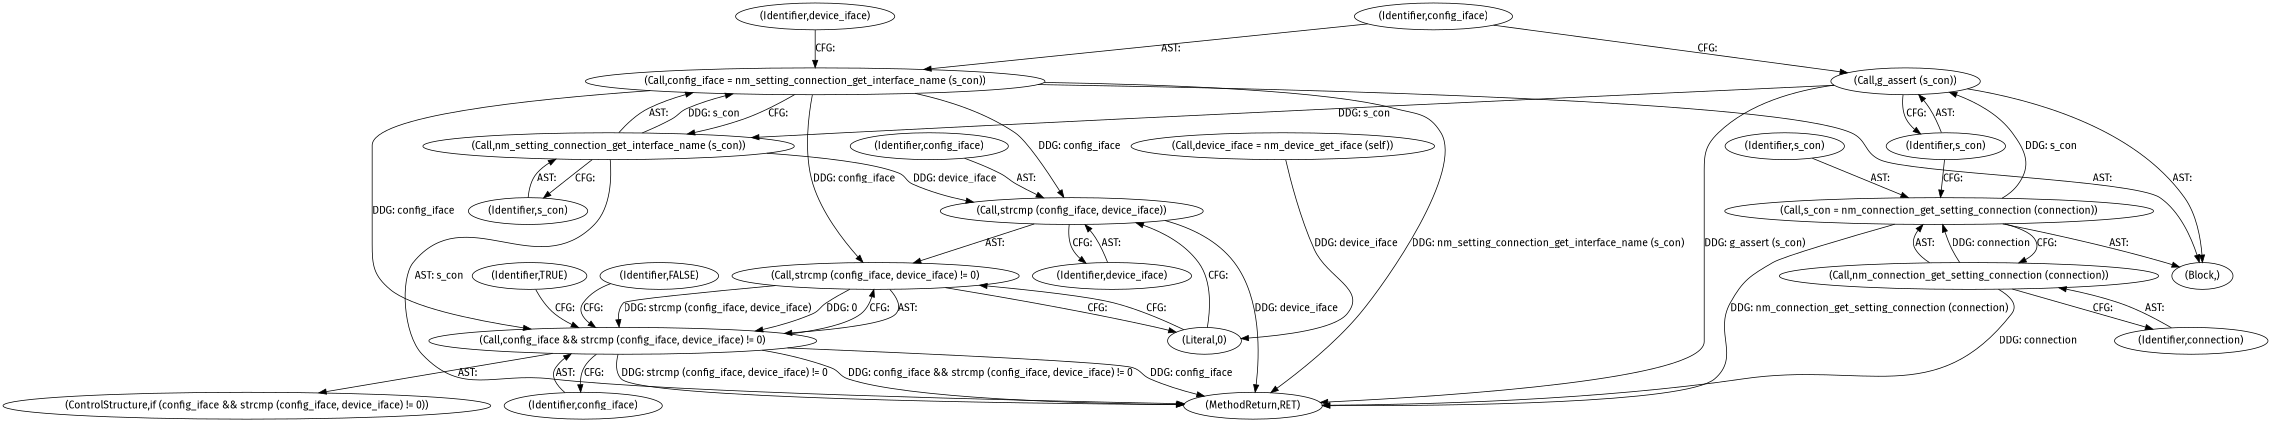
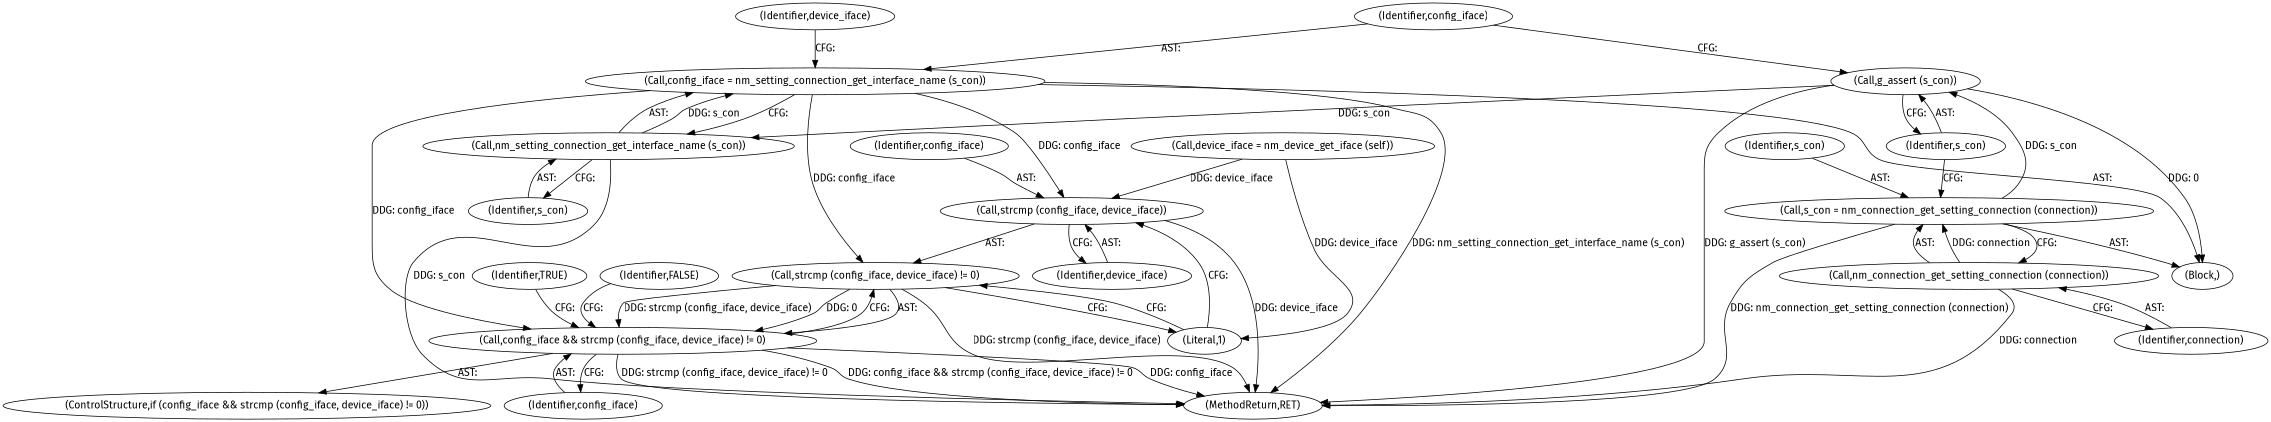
edge "(Call,nm_setting_connection_get_interface_name (s_con))" -> "(Call,strcmp (config_iface, device_iface))": now "(Call,device_iface = nm_device_get_iface (self))" -> "(Call,strcmp (config_iface, device_iface))"
edge "(Call,g_assert (s_con))" -> "(Block,)": label "AST: " -> "DDG: 0"
edge "(Call,nm_setting_connection_get_interface_name (s_con))" -> "(MethodReturn,RET)": label "AST: s_con" -> "DDG: s_con"
node "(Literal,0)": label "(Literal,0)" -> "(Literal,1)"
edge "(Call,strcmp (config_iface, device_iface) != 0)" -> "(MethodReturn,RET)": added, label "DDG: strcmp (config_iface, device_iface)"
